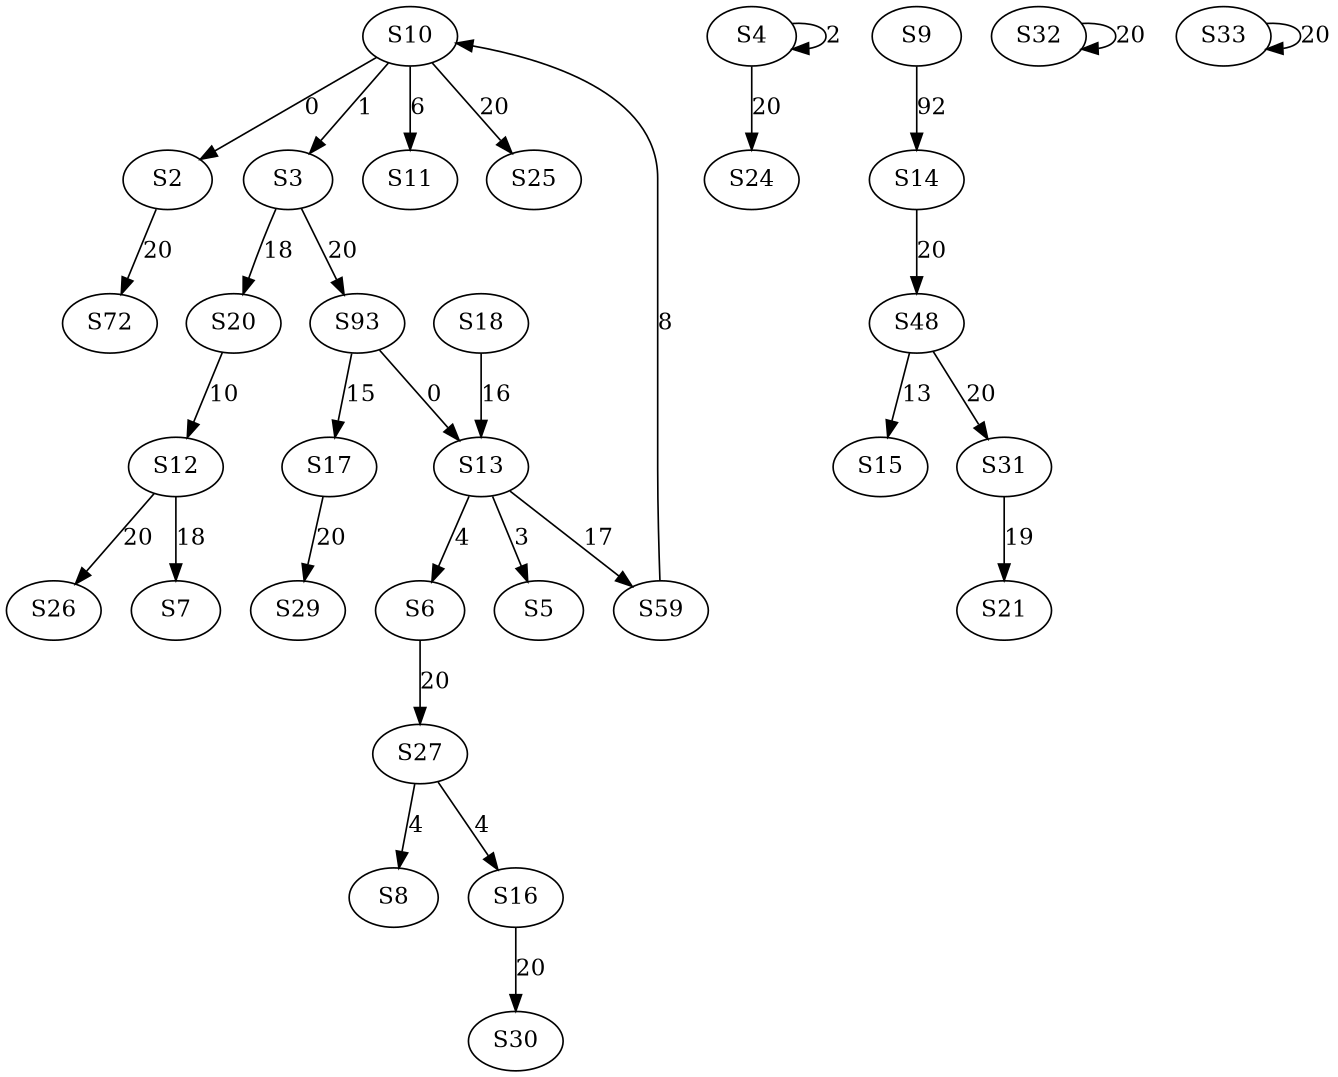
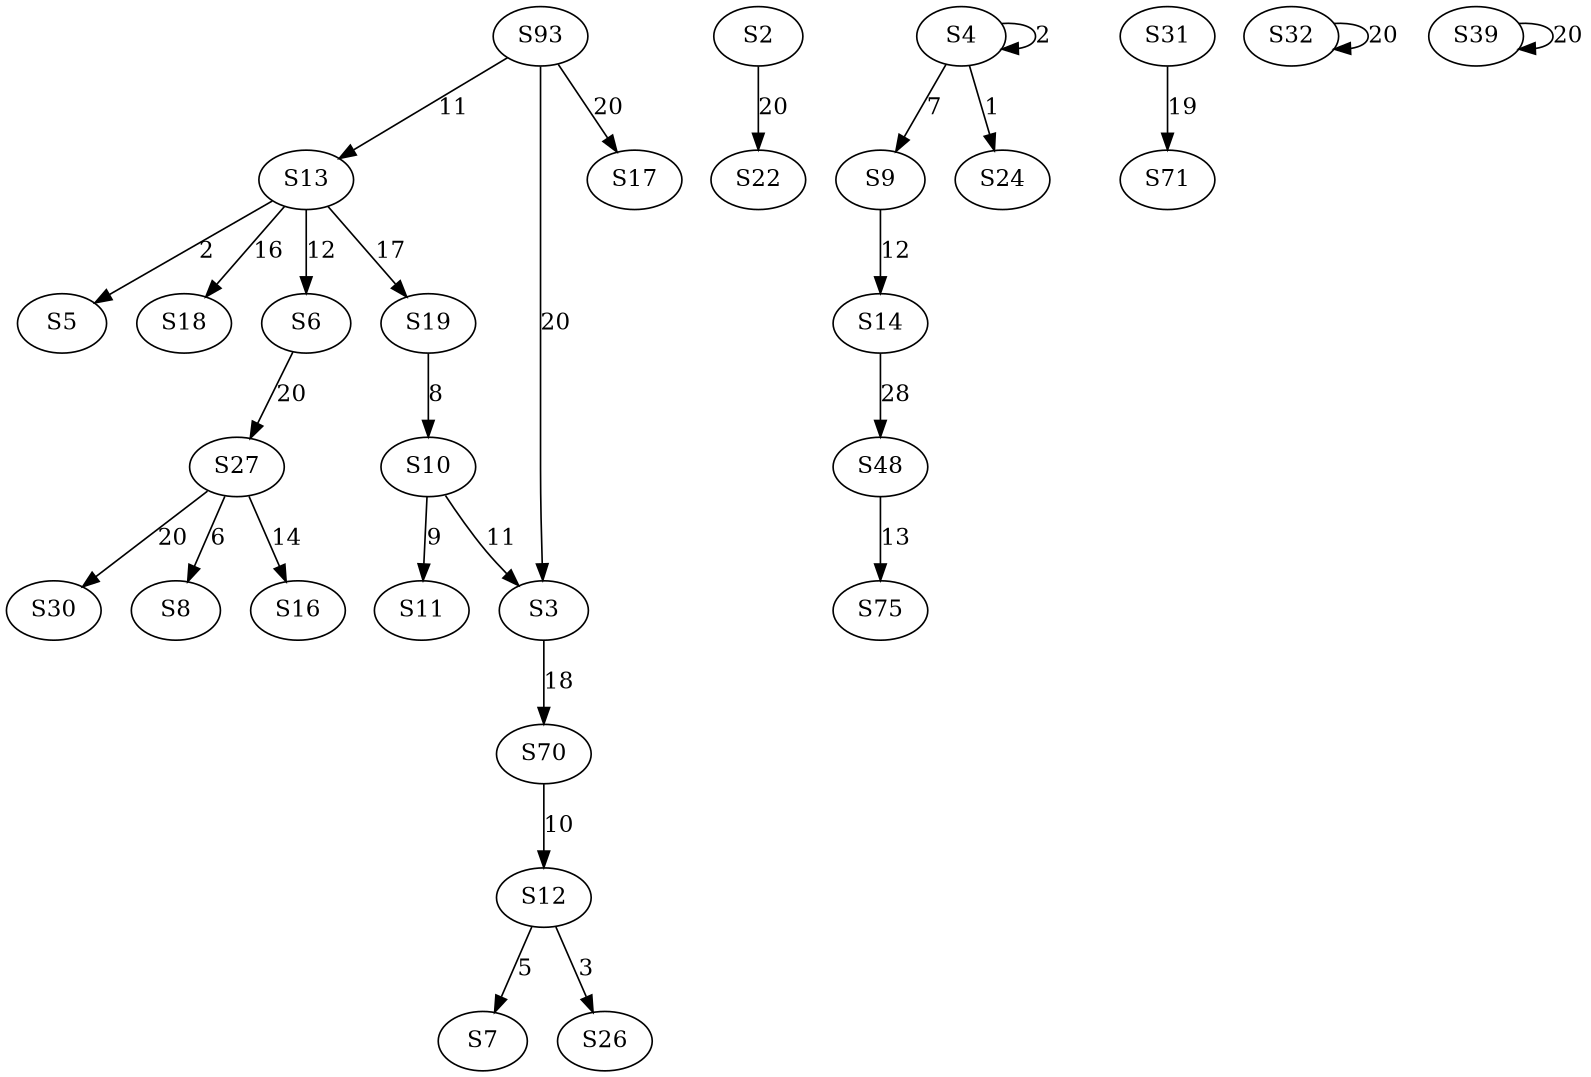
node "S33": label "S33" -> "S39"
edge "S4" -> "S9": added, label "7"
edge "S10" -> "S2": removed, label "0"
edge "S10" -> "S3": label "1" -> "11"
edge "S10" -> "S11": label "6" -> "9"
edge "S4" -> "S24": label "20" -> "1"
edge "S9" -> "S14": label "92" -> "12"
node "S25": removed
edge "S3" -> "S93": reversed
edge "S14" -> "S48": label "20" -> "28"
node "S72": label "S72" -> "S22"
node "S20": label "S20" -> "S70"
edge "S18" -> "S13": reversed
edge "S48" -> "S31": removed, label "20"
edge "S93" -> "S17": label "15" -> "20"
edge "S93" -> "S13": label "0" -> "11"
node "S15": label "S15" -> "S75"
edge "S12" -> "S26": label "20" -> "3"
edge "S12" -> "S7": label "18" -> "5"
edge "S13" -> "S6": label "4" -> "12"
edge "S13" -> "S5": label "3" -> "2"
node "S29": removed
node "S59": label "S59" -> "S19"
node "S21": label "S21" -> "S71"
edge "S27" -> "S8": label "4" -> "6"
edge "S27" -> "S16": label "4" -> "14"
edge "S16" -> "S30": now "S27" -> "S30"
